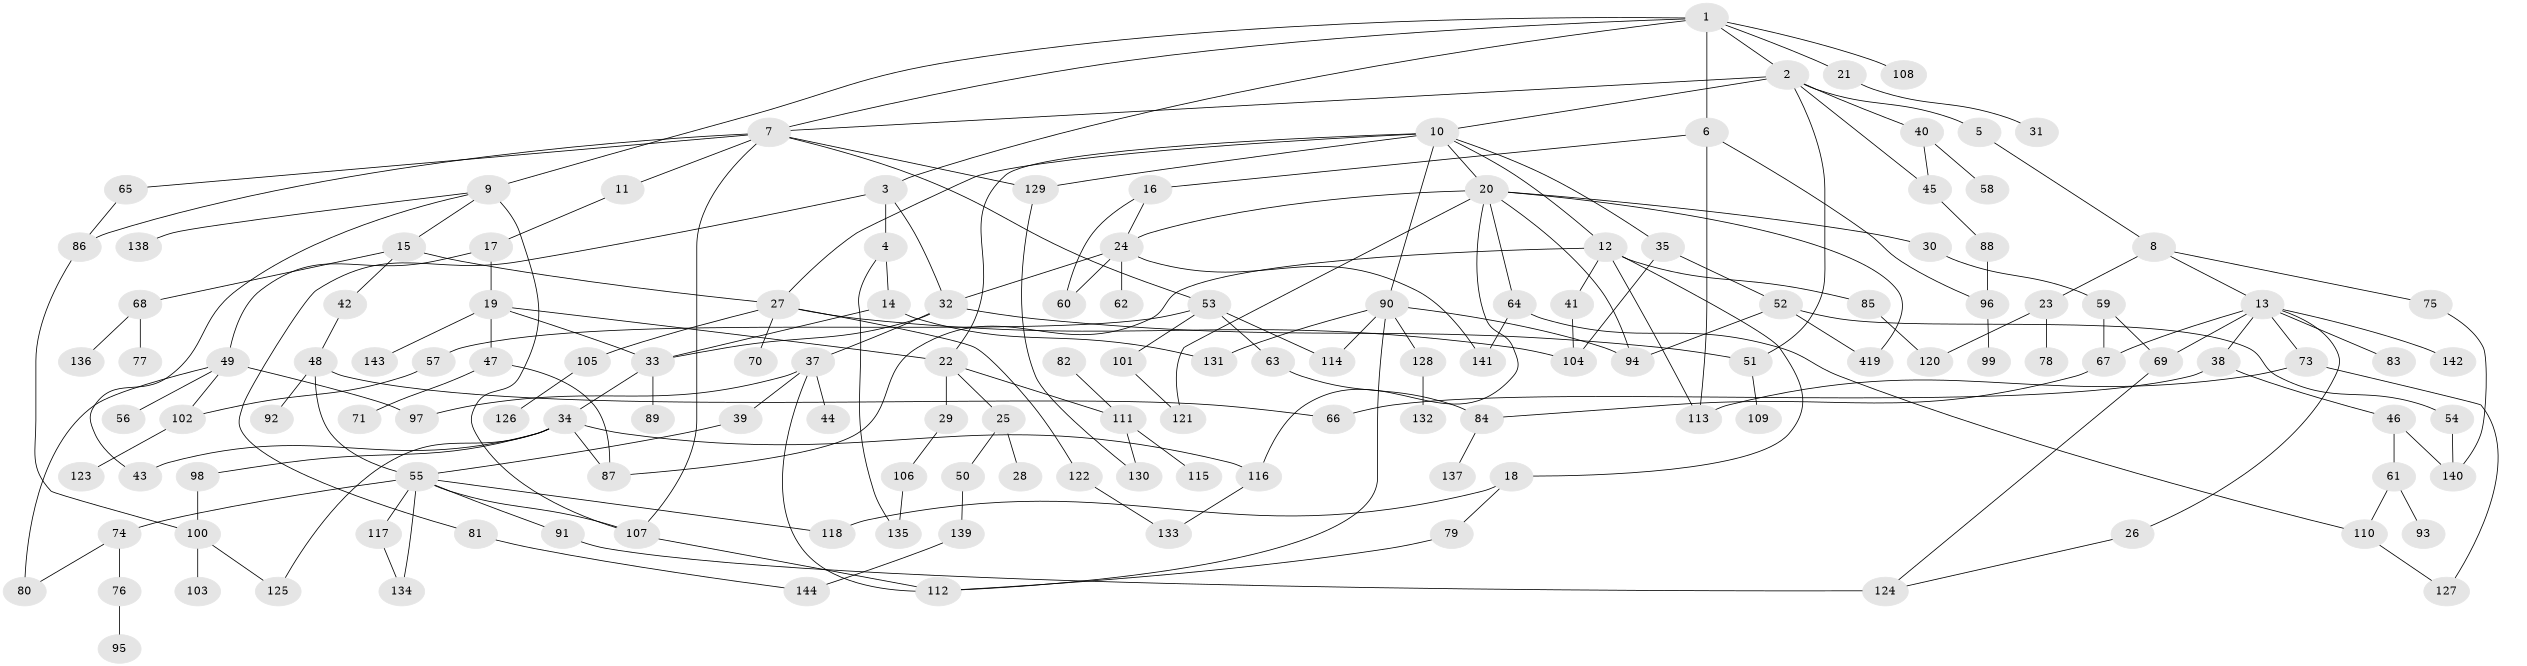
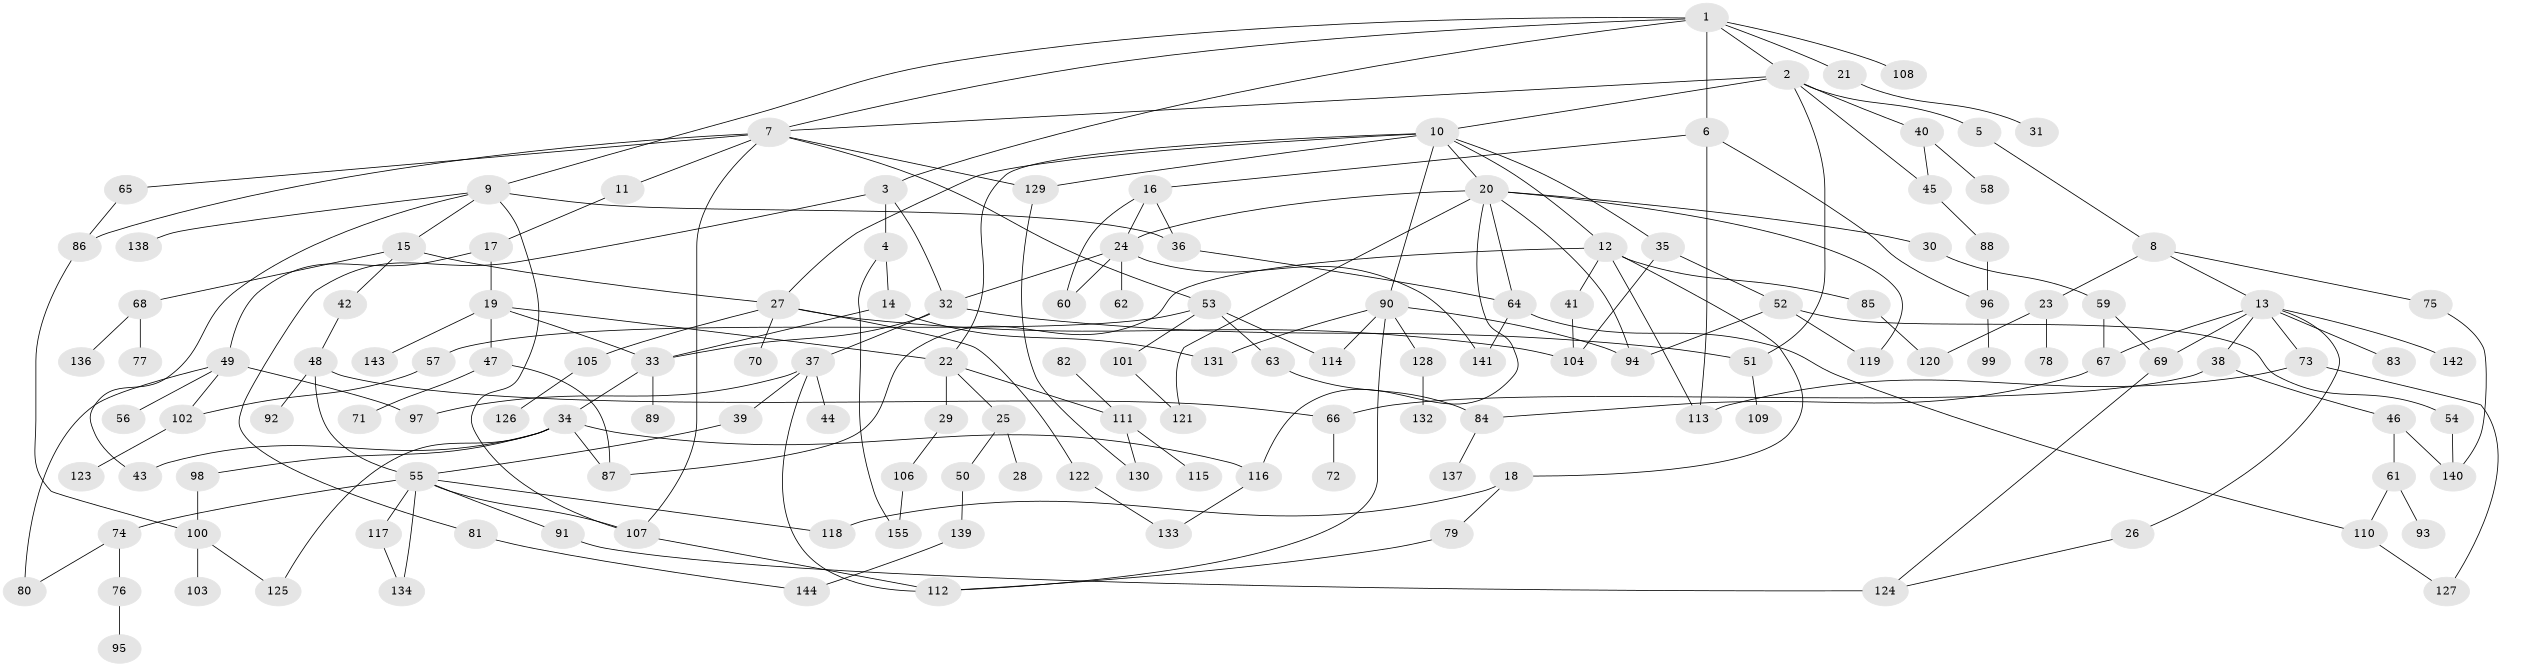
node "36": added
node "419": label "419" -> "119"
node "72": added
node "135": label "135" -> "155"
